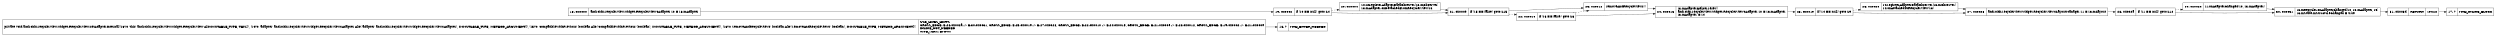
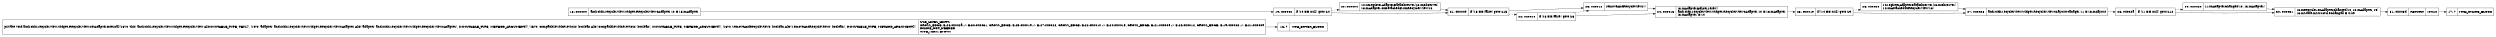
node "16: ?": text "MTH_ENTER_NEEDED" -> "MTH_ENTER_BLOCK"
